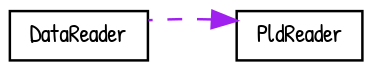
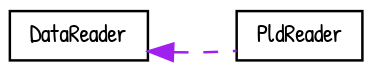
edge "DataReader" -> "PldReader": reversed
